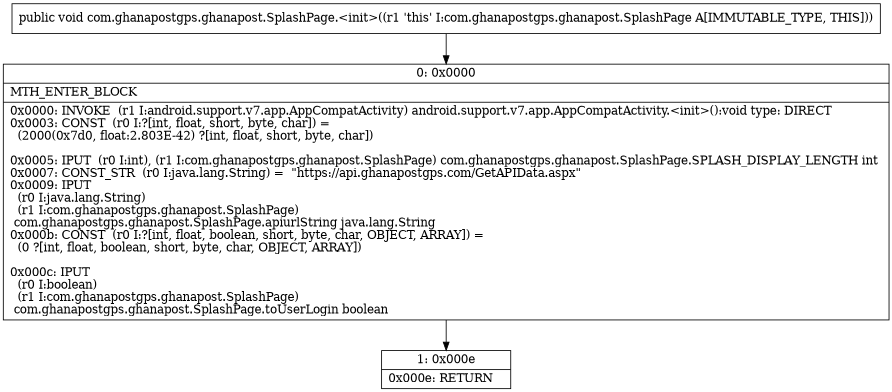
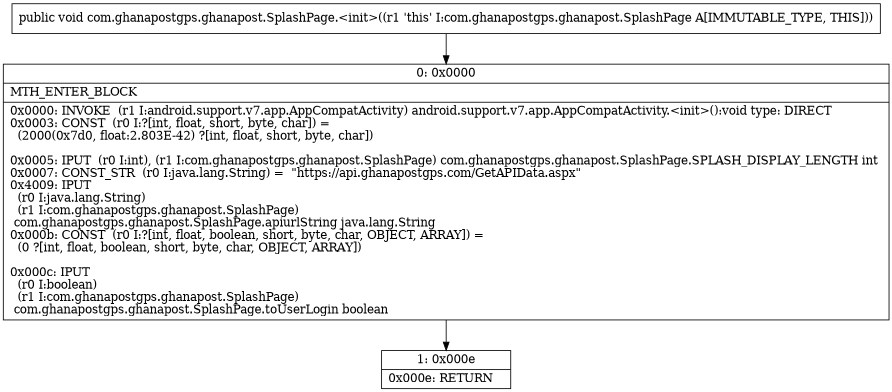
node "0: 0x0000": text "0x0009: IPUT" -> "0x4009: IPUT"
